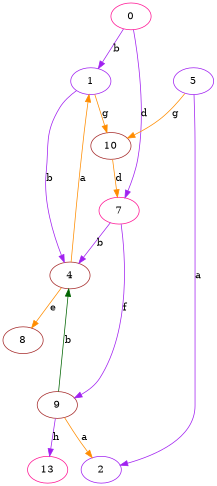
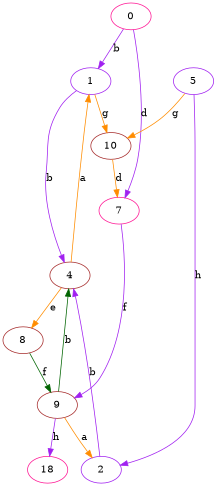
edge "7" -> "4": now "2" -> "4"
edge "5" -> "2": label "a" -> "h"
edge "8" -> "9": added, label "f"
node "13": label "13" -> "18"
